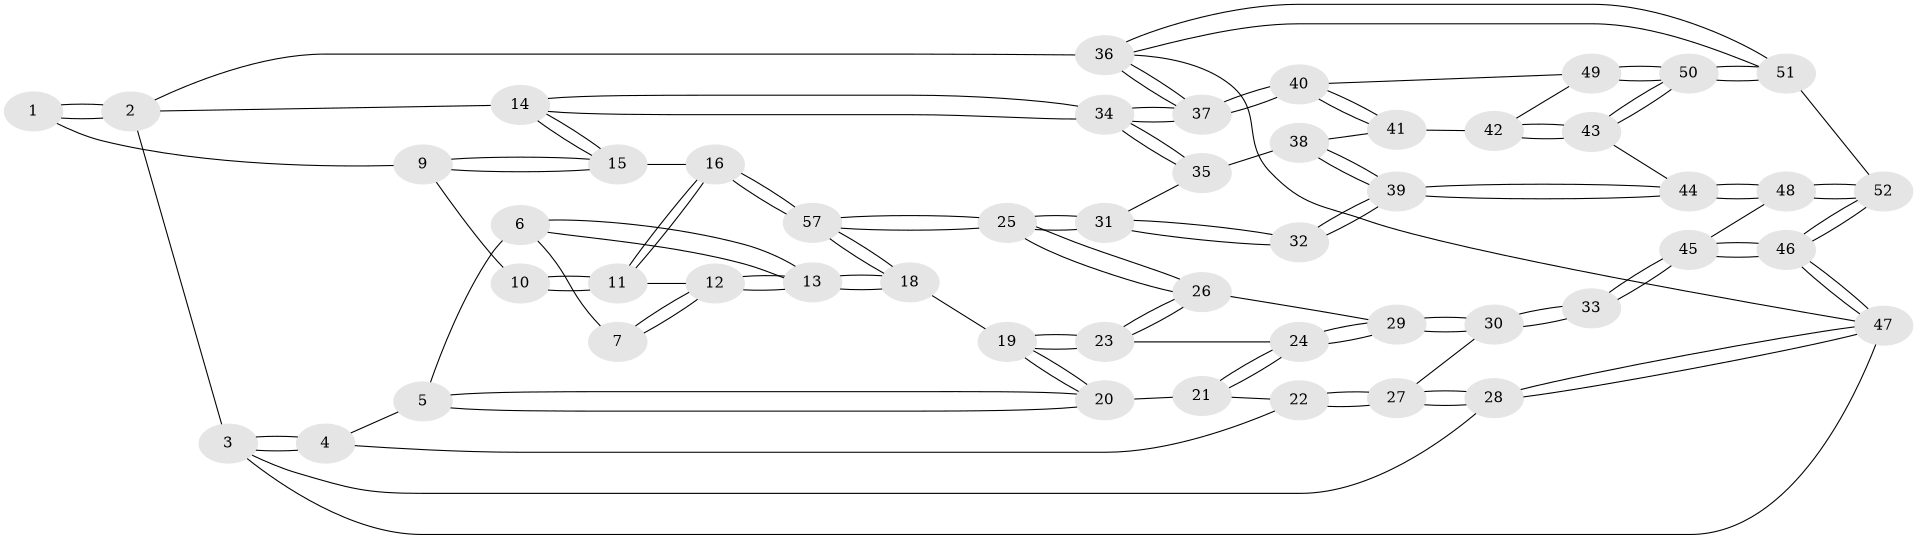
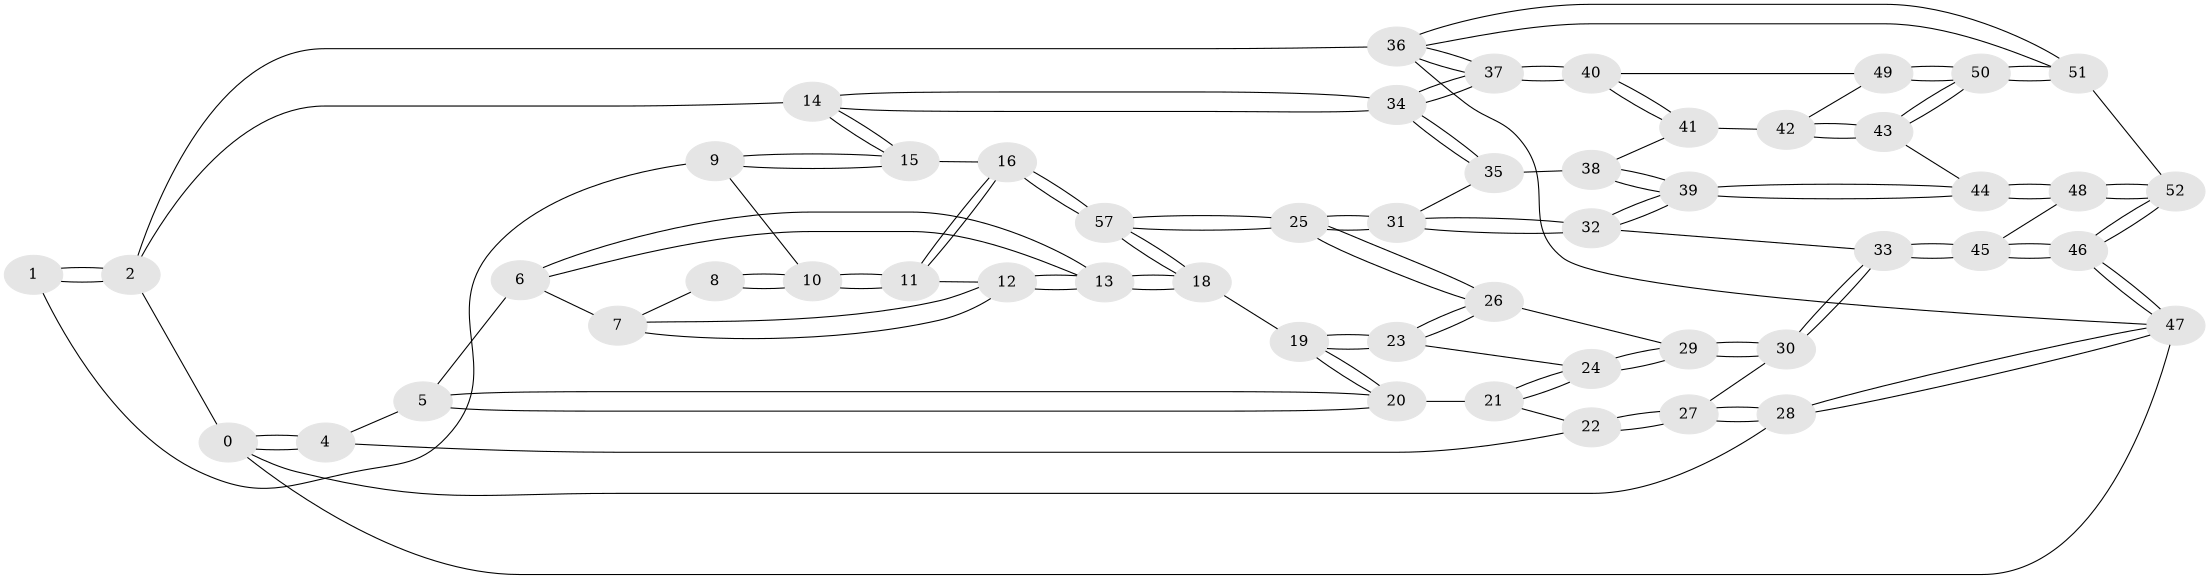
edge "32" -- "33": added
node "8": added
node "3": label "3" -> "0"
